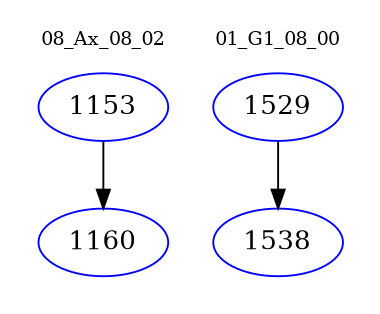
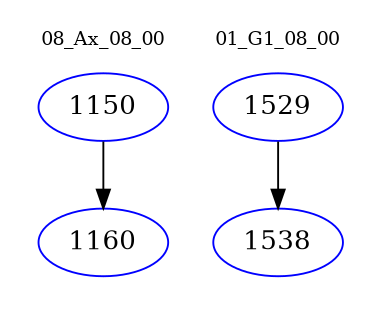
cluster "08_Ax_08_02": label "08_Ax_08_02" -> "08_Ax_08_00"
node "1153": label "1153" -> "1150"
